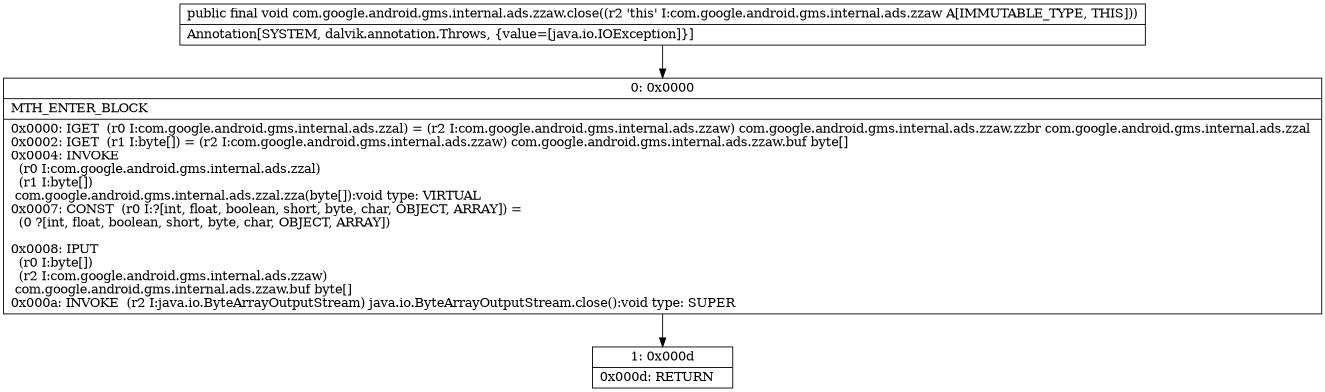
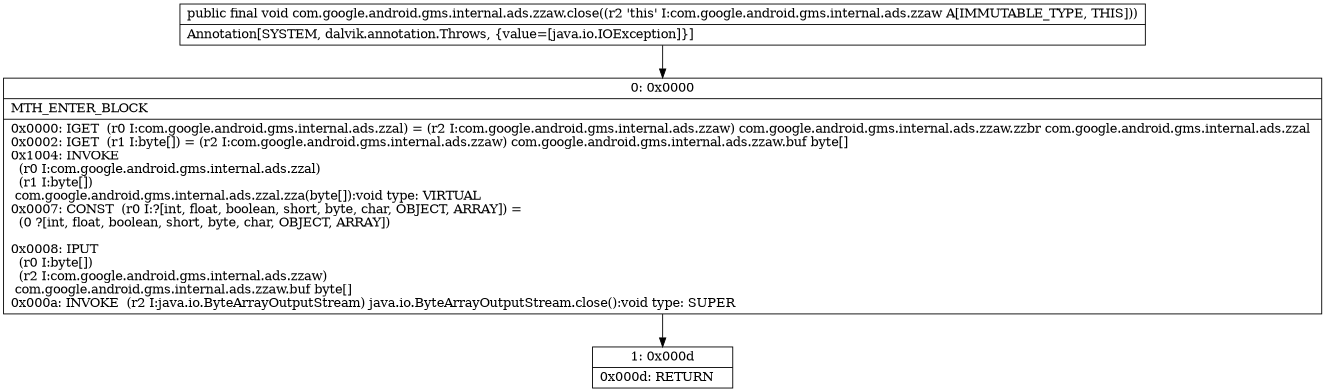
node "0: 0x0000": text "0x0004: INVOKE" -> "0x1004: INVOKE"
